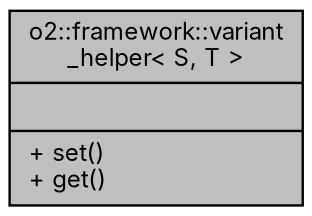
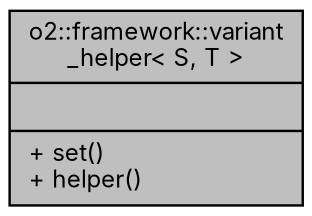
node "o2::framework::variant": text "+ get()" -> "+ helper()"
